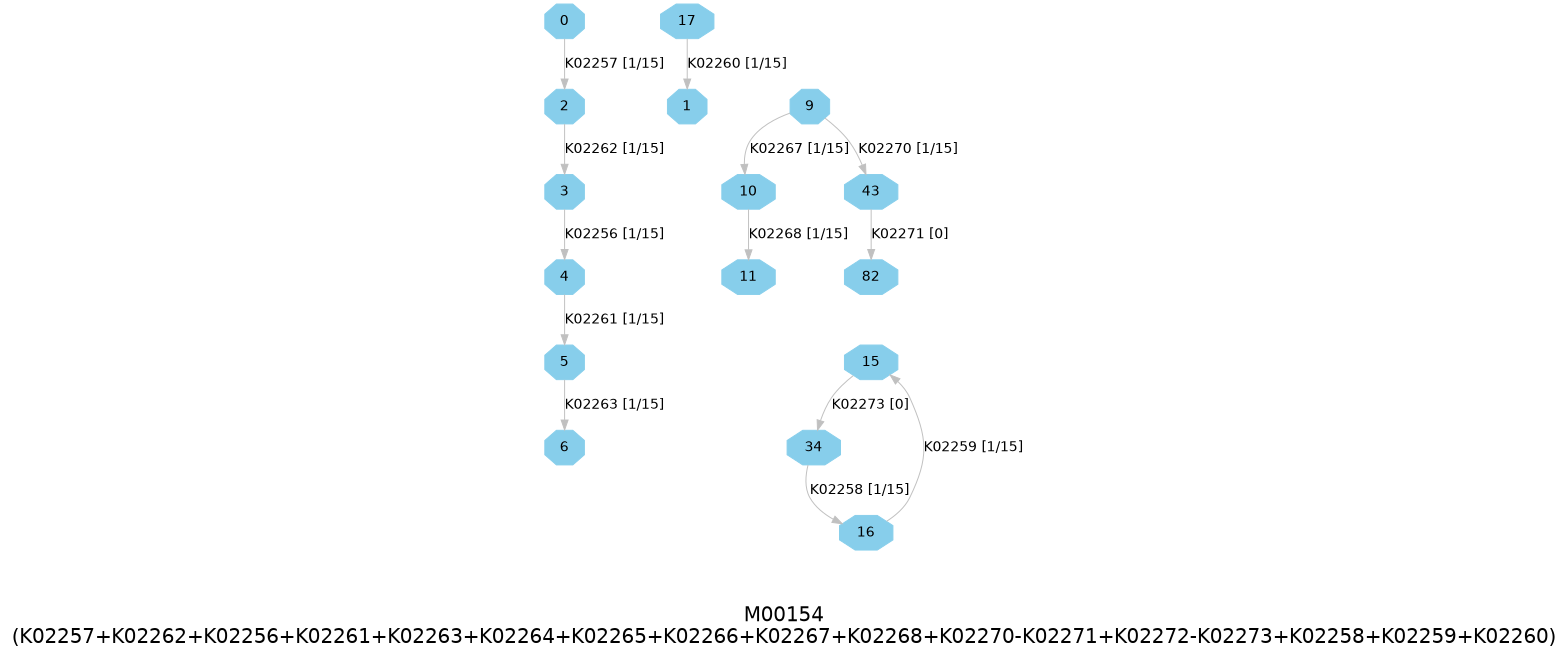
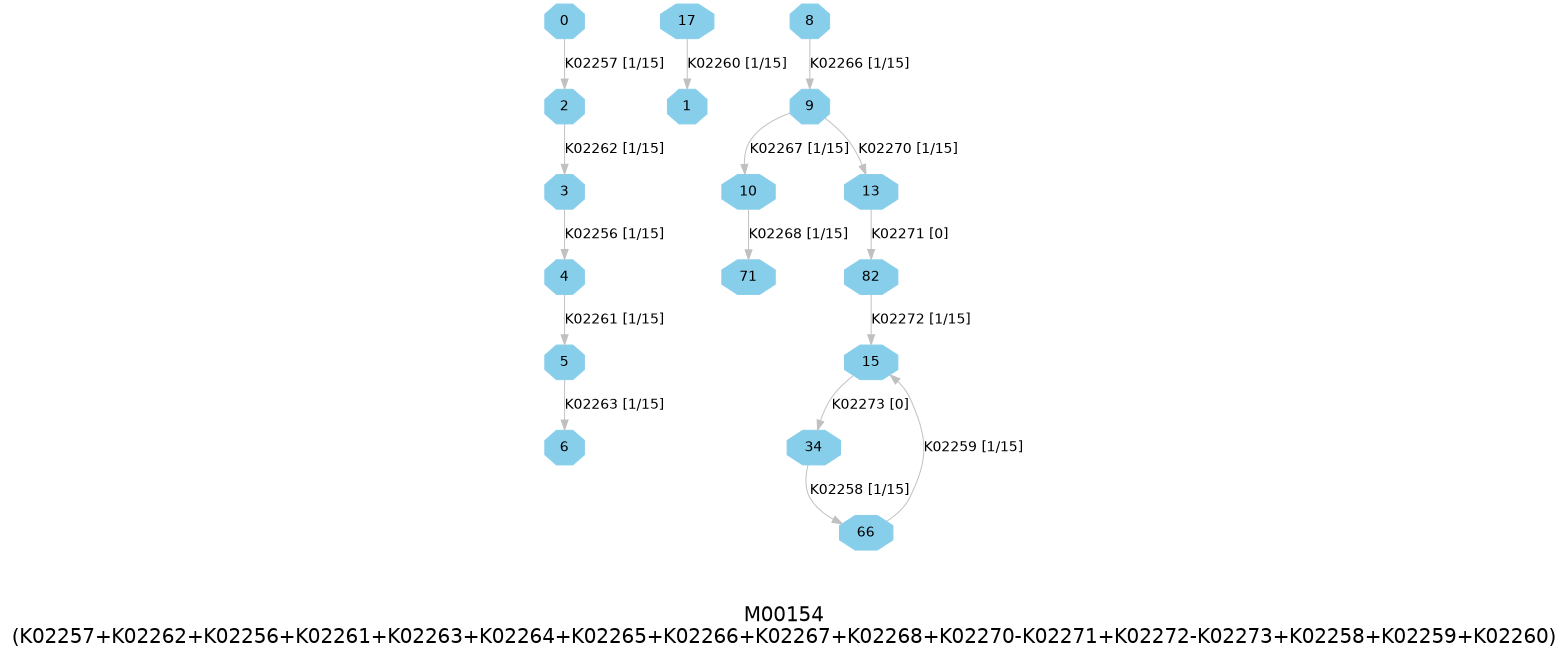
node "8": added
node "43": label "43" -> "13"
node "11": label "11" -> "71"
edge "82" -> "15": added, label "K02272 [1/15]"
node "16": label "16" -> "66"
